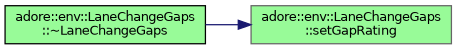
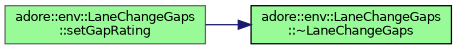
edge "adore::env::LaneChangeGaps ::~LaneChangeGaps" -> "adore::env::LaneChangeGaps ::setGapRating": reversed
